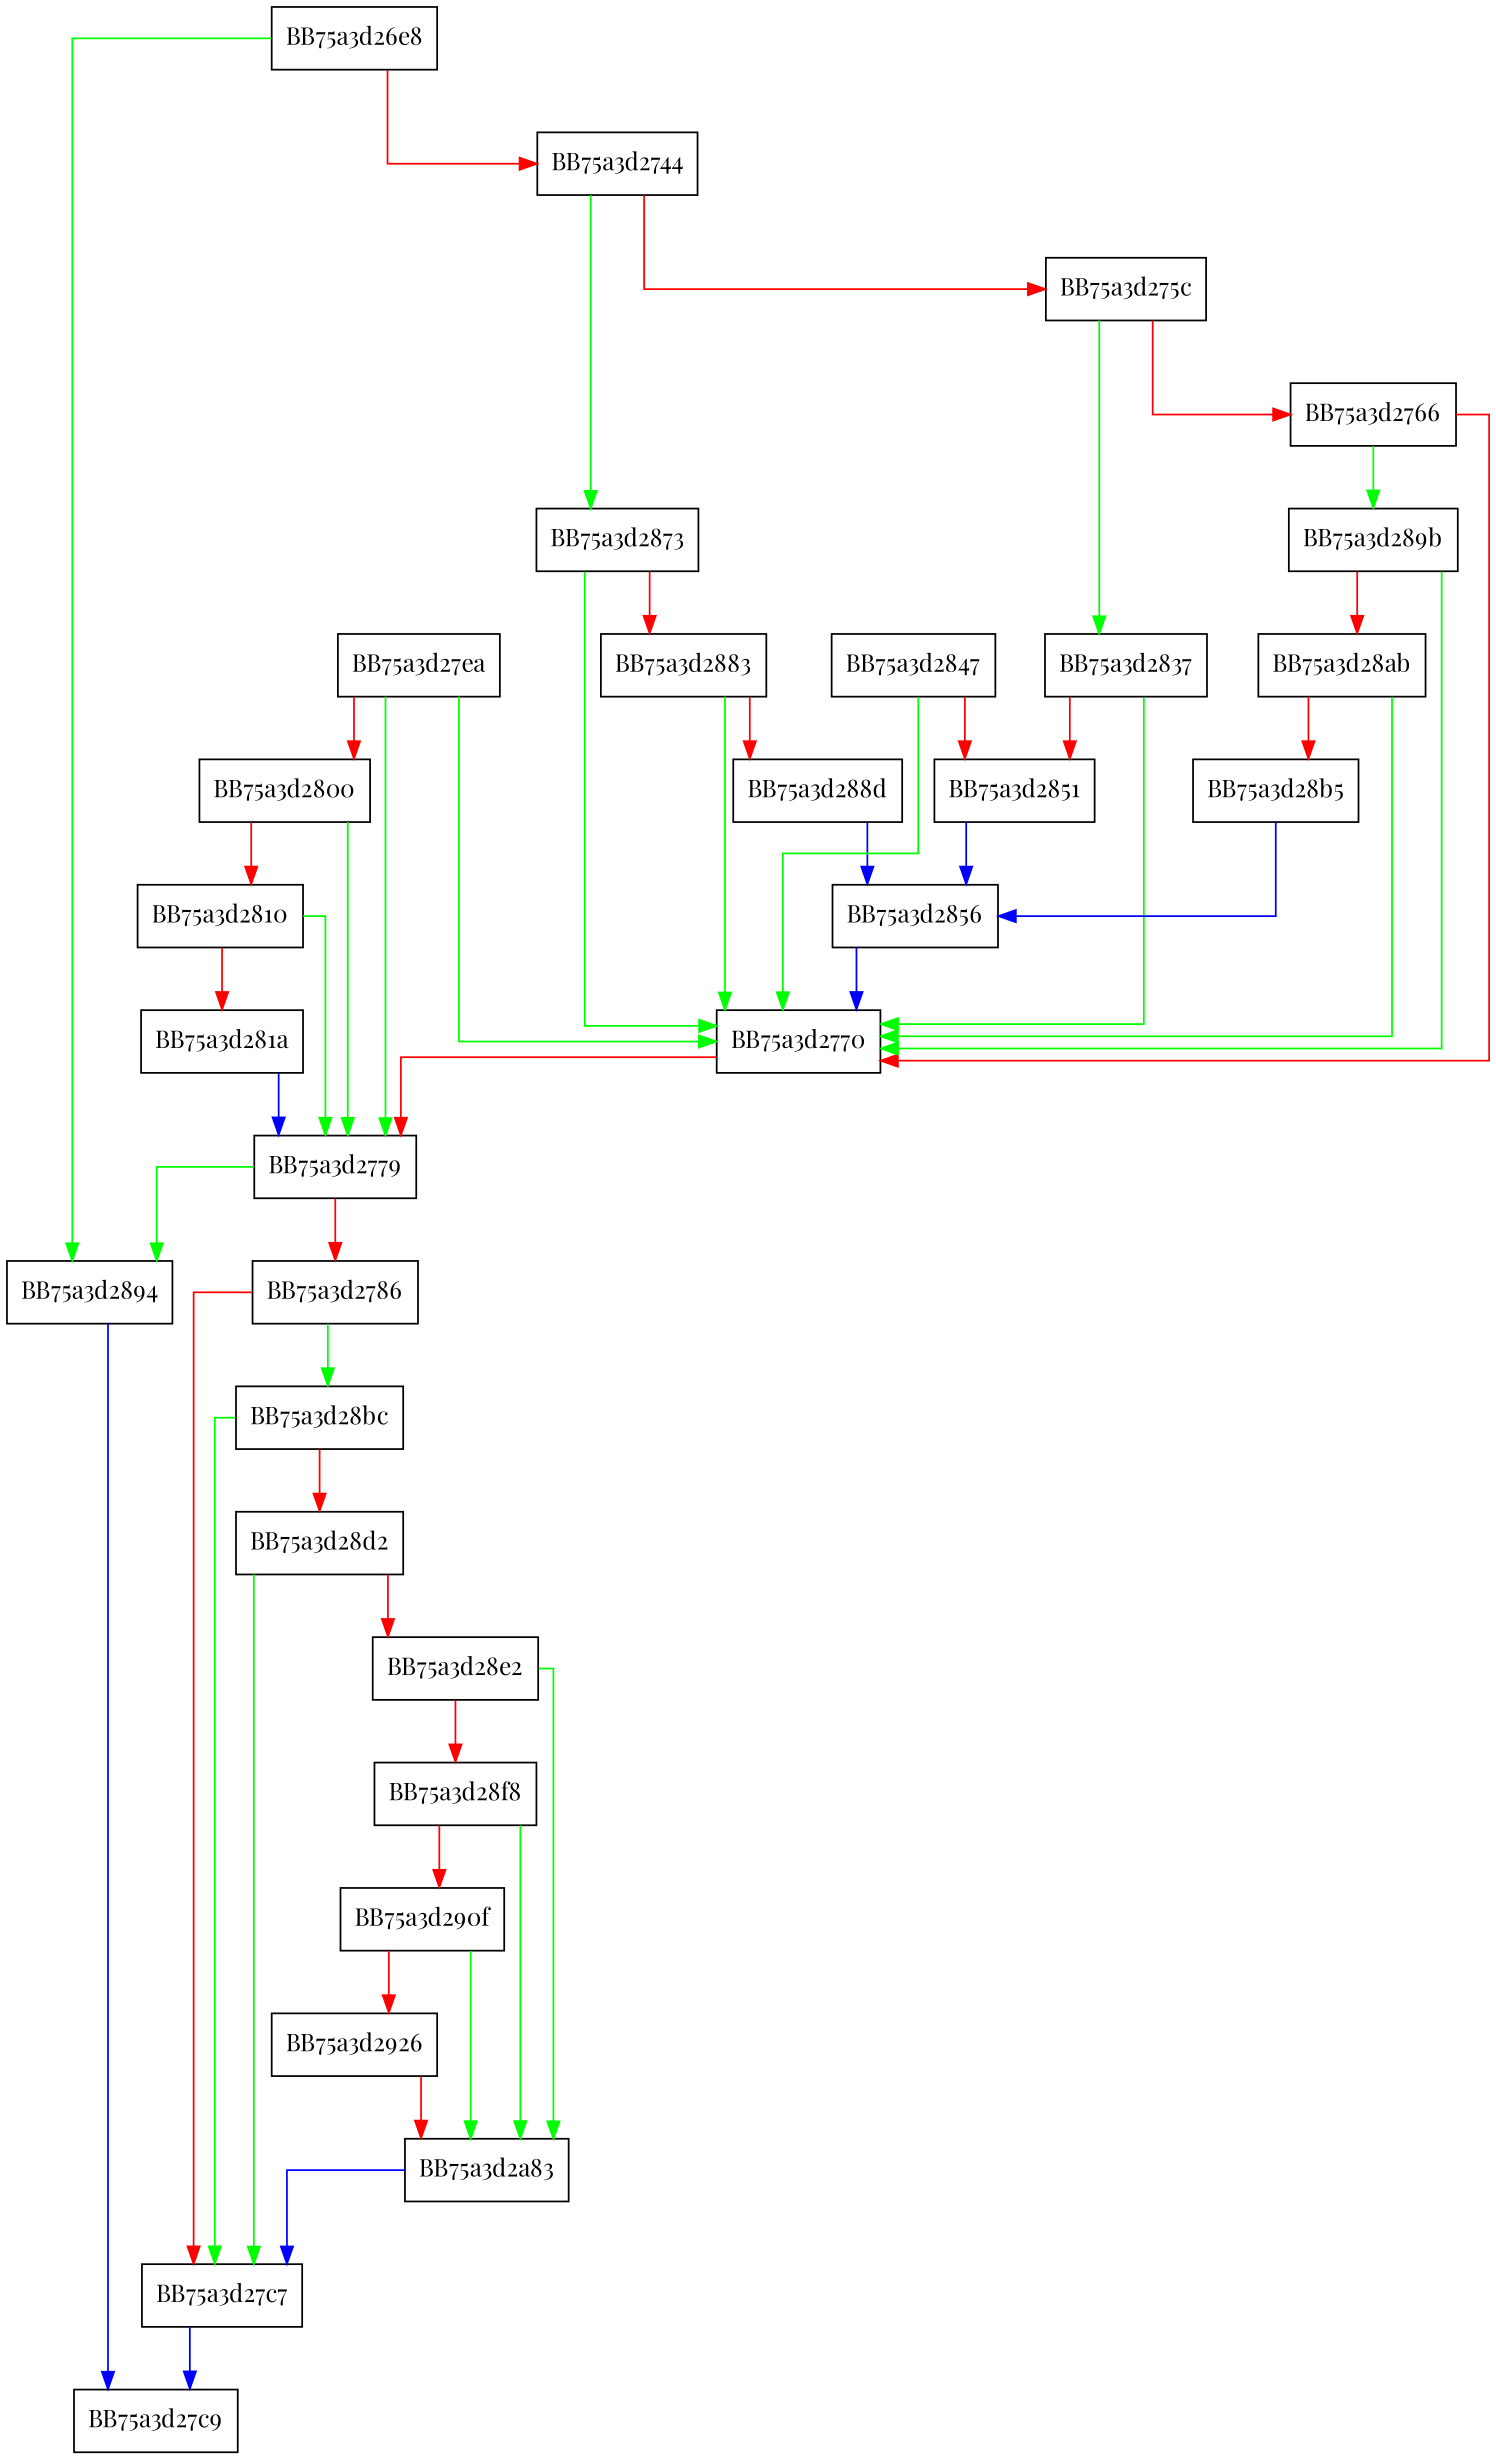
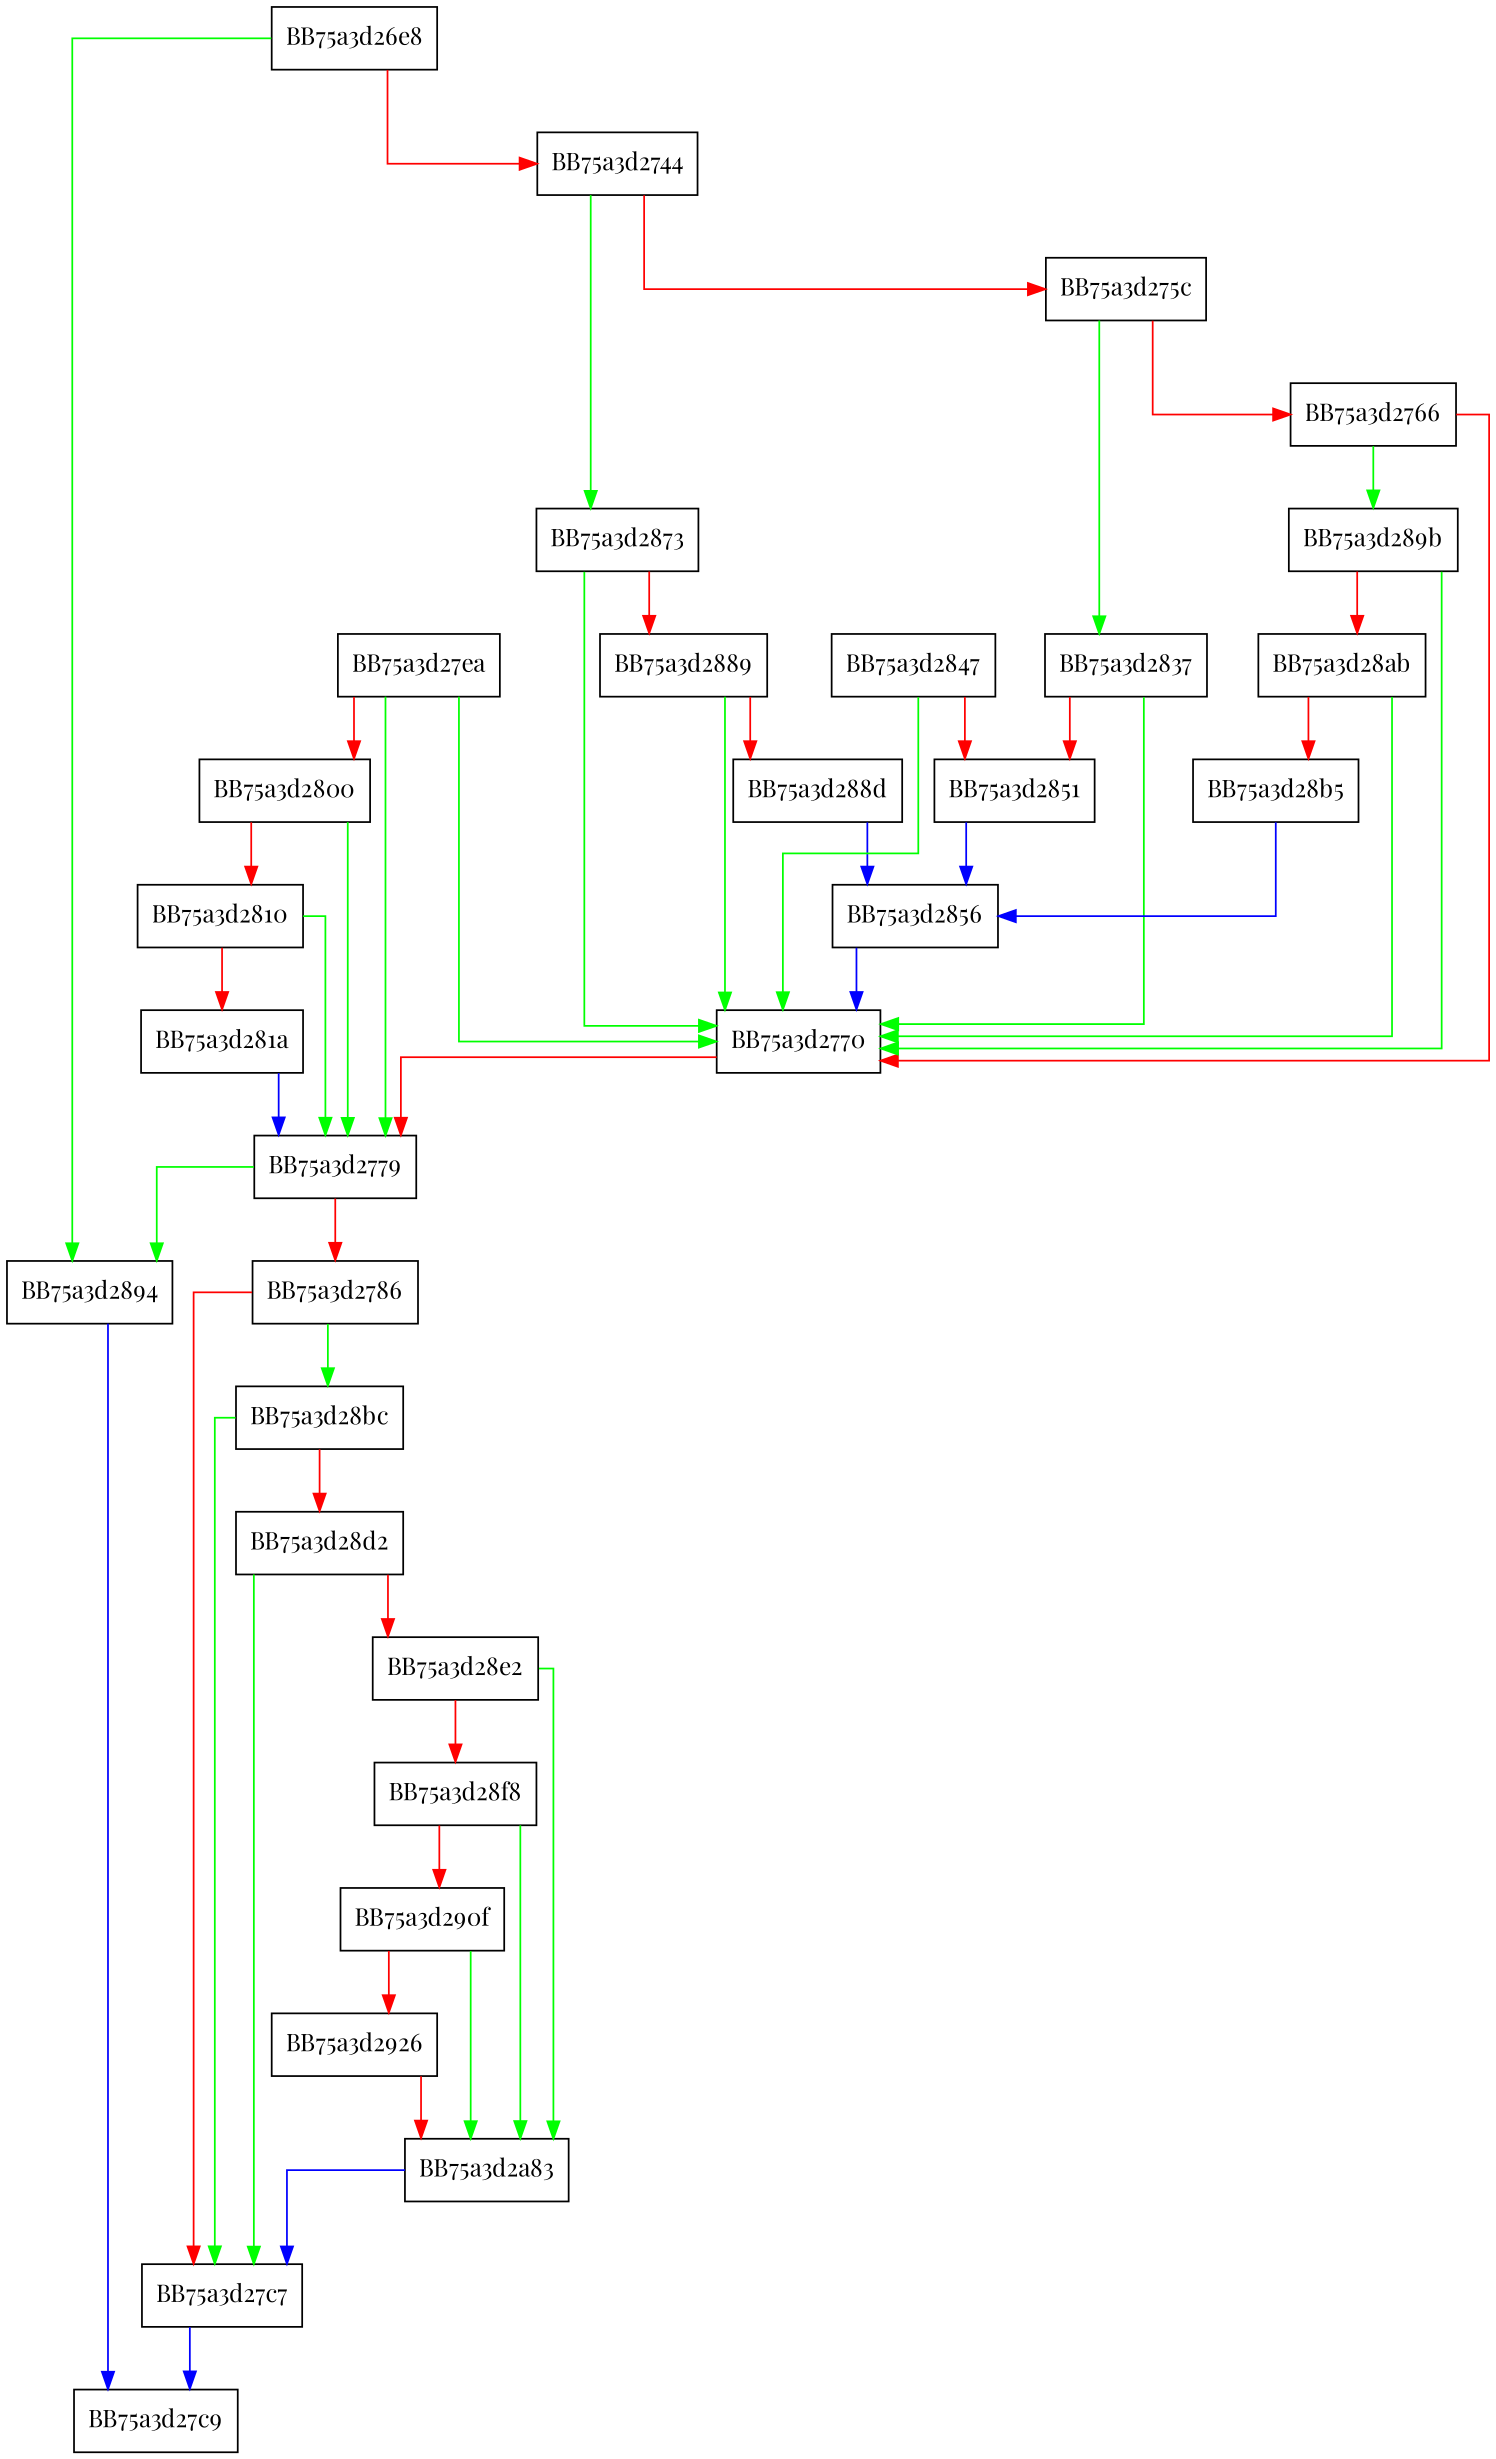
node "BB75a3d2883": label "BB75a3d2883" -> "BB75a3d2889"
